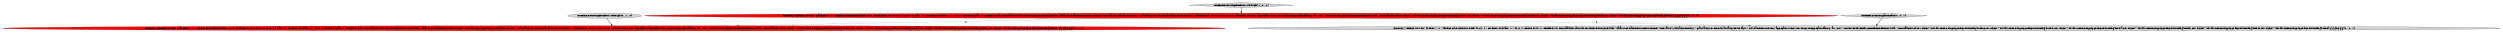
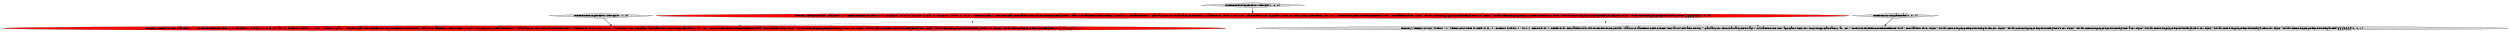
node "testTimeseriesUsingTimeFloorWithOrigin['0', '1', '0']": shape ellipse -> diamond
